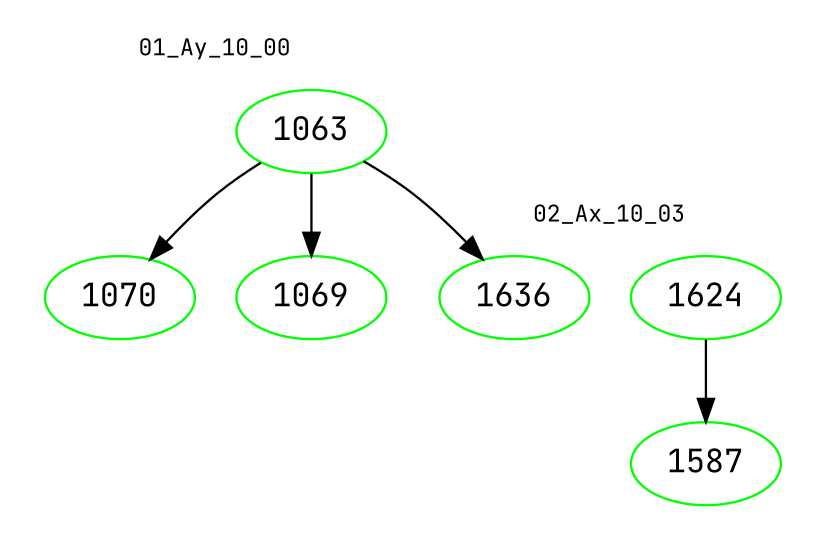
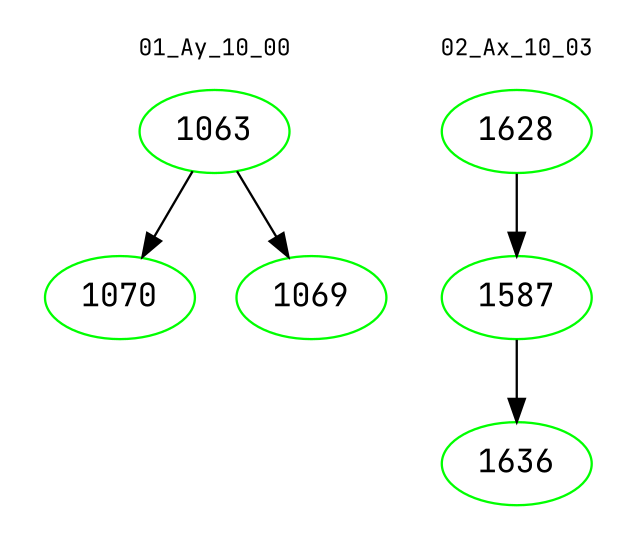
edge "1063" -> "1636": now "1587" -> "1636"
node "1624": label "1624" -> "1628"
